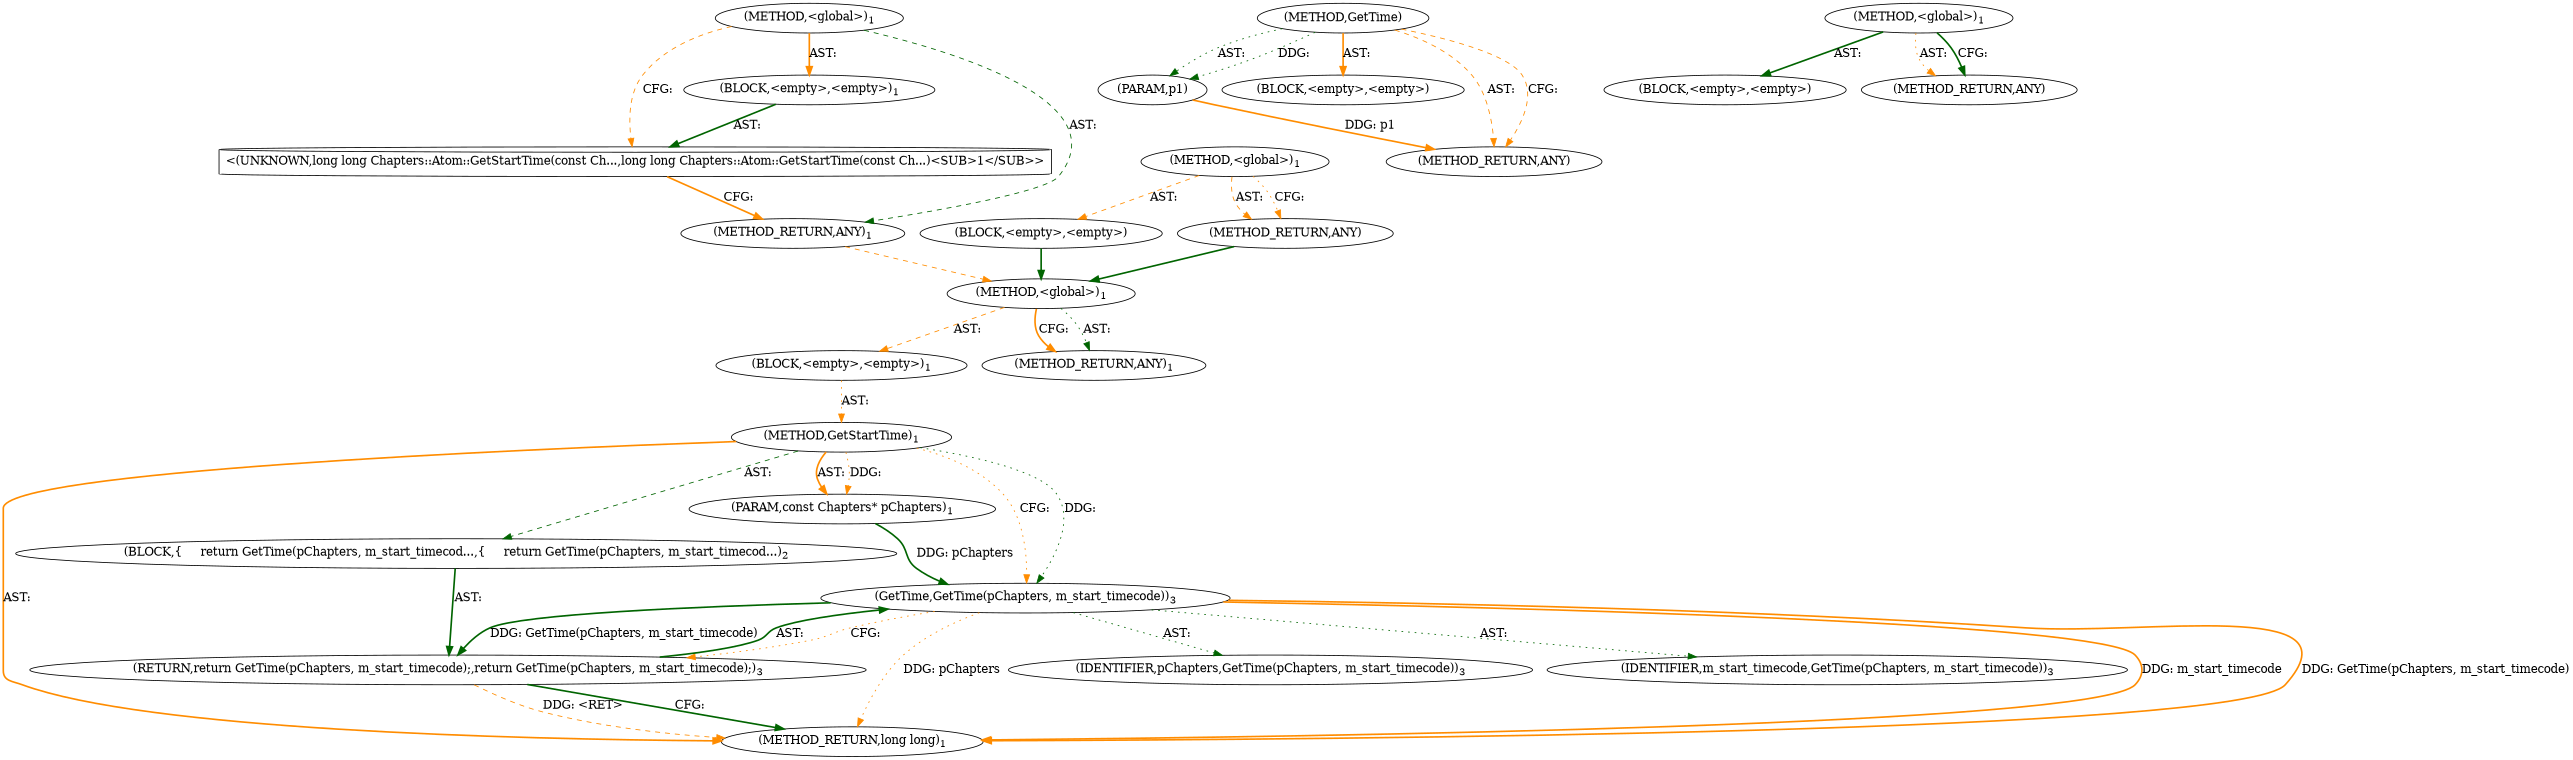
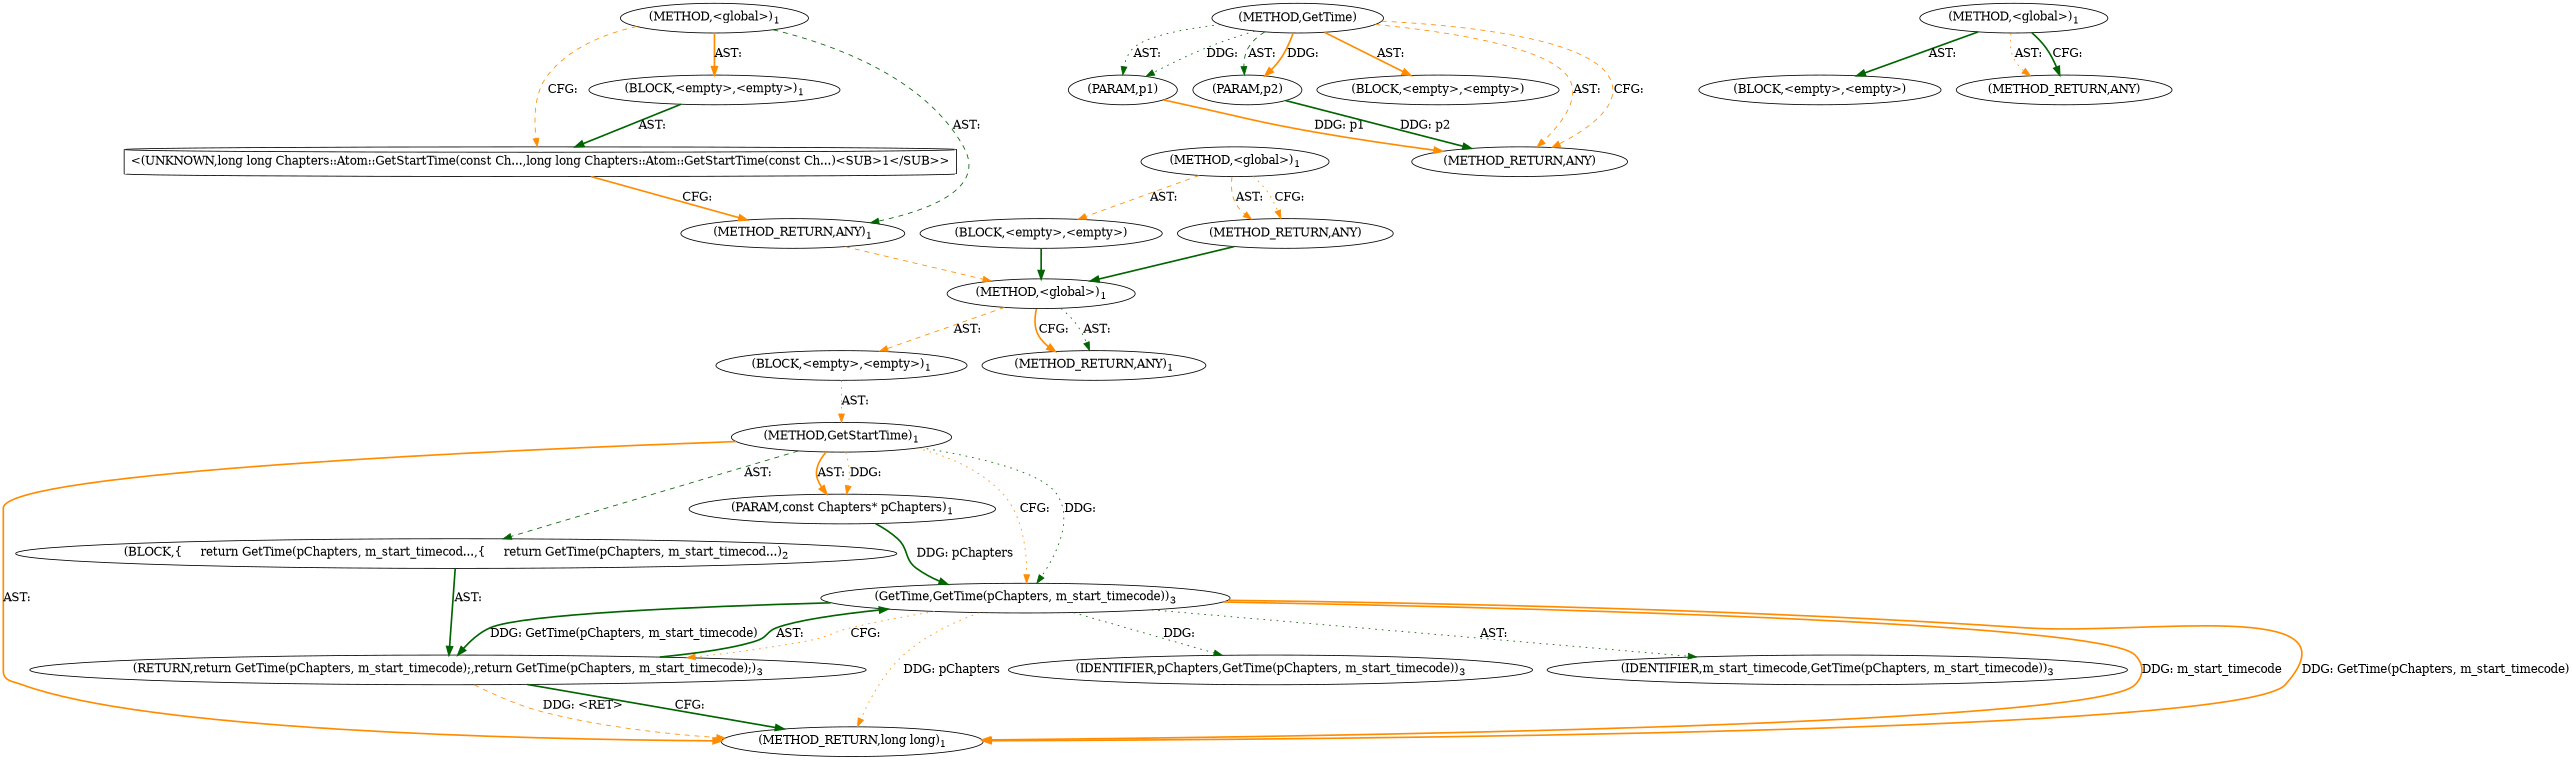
node "(PARAM,p2)": added
edge "(GetTime,GetTime(pChapters, m_start_timecode))" -> "(IDENTIFIER,pChapters,GetTime(pChapters, m_start_timecode))": label "AST: " -> "DDG: "
